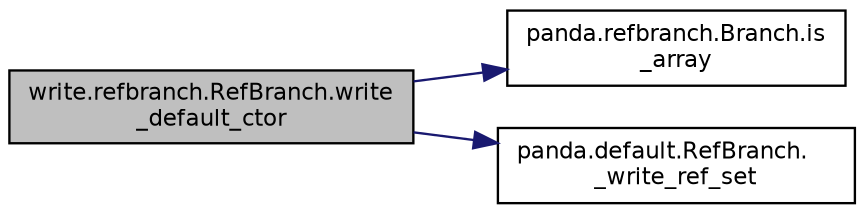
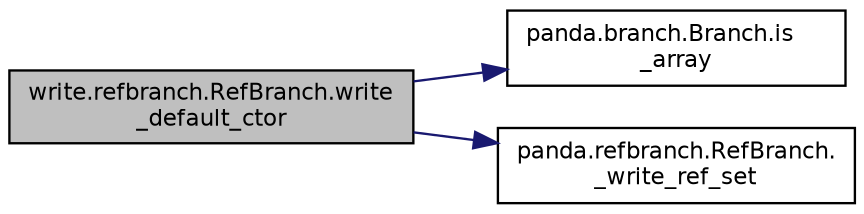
node "panda.refbranch.Branch.is _array": label "panda.refbranch.Branch.is _array" -> "panda.branch.Branch.is _array"
node "panda.default.RefBranch. _write_ref_set": label "panda.default.RefBranch. _write_ref_set" -> "panda.refbranch.RefBranch. _write_ref_set"
